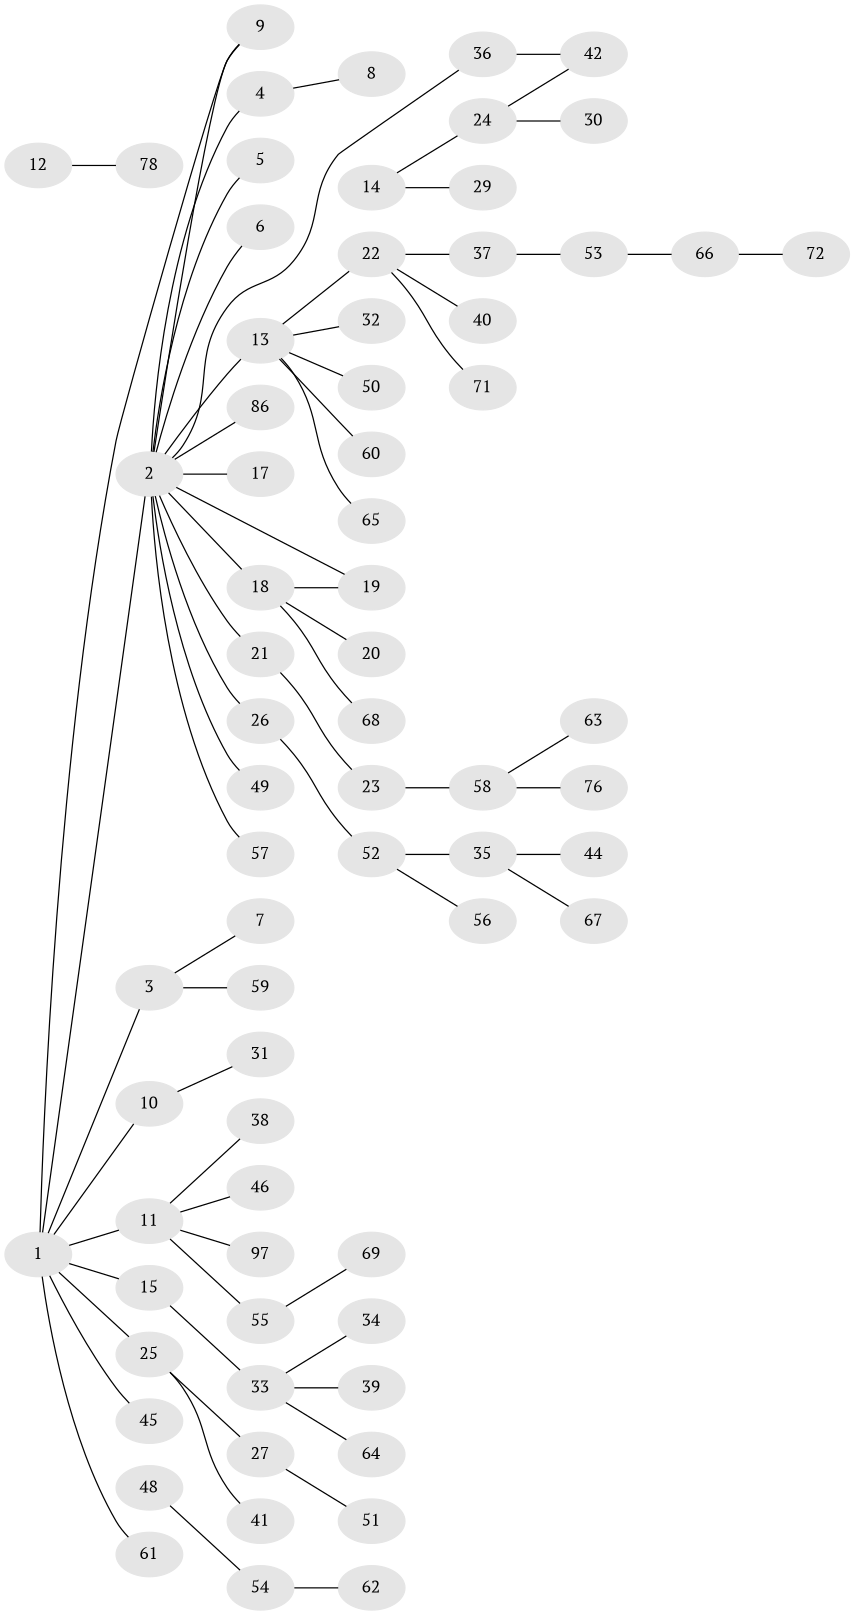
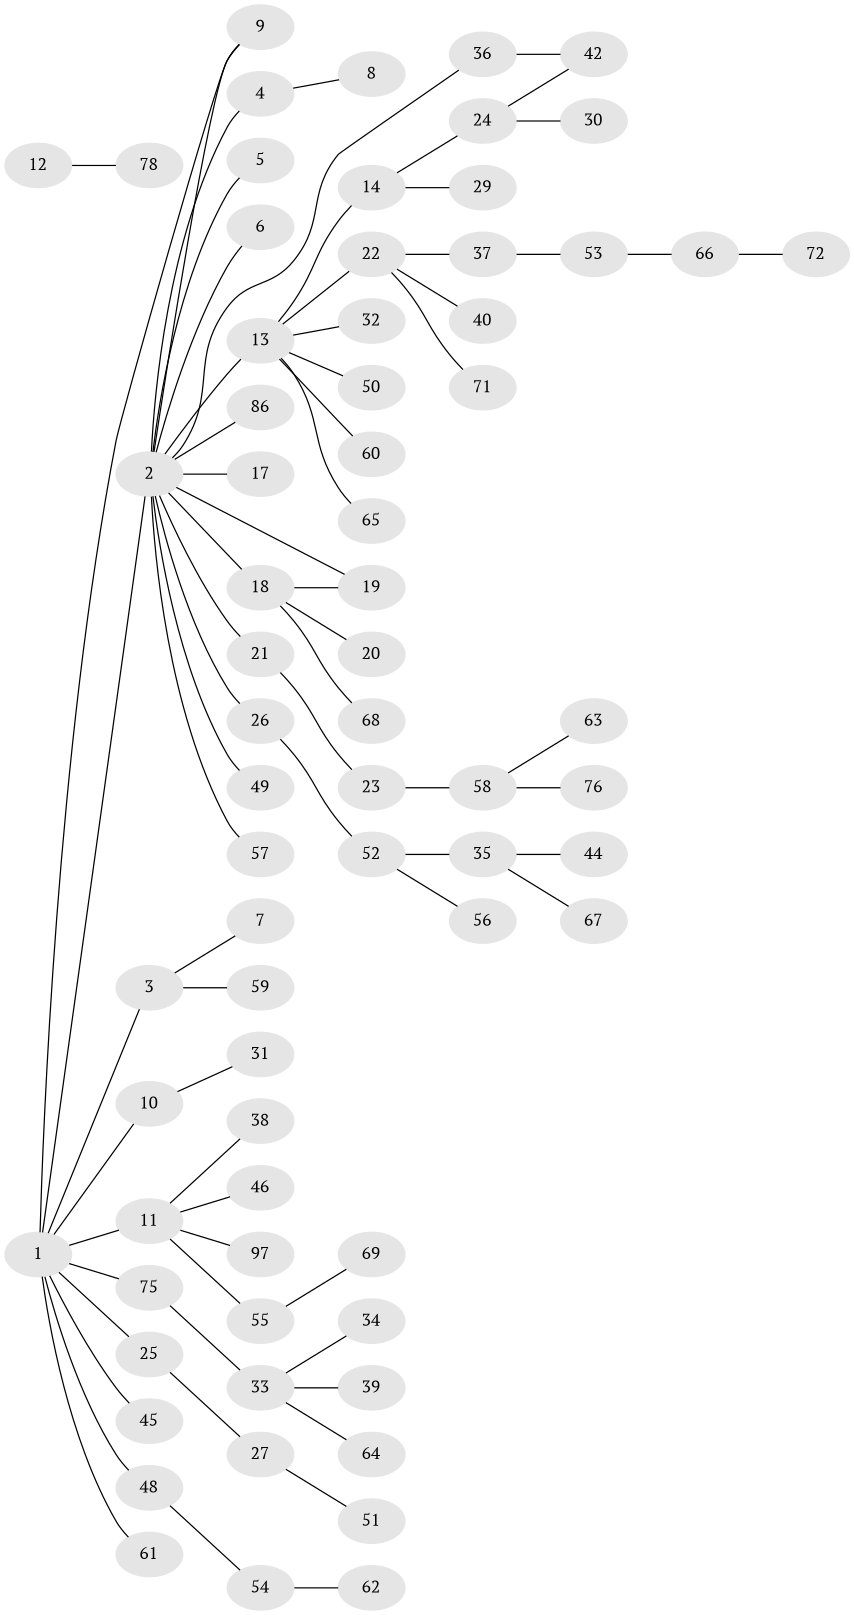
edge "14" -- "13": added
node "15": label "15" -> "75"
edge "1" -- "48": added
node "41": removed
